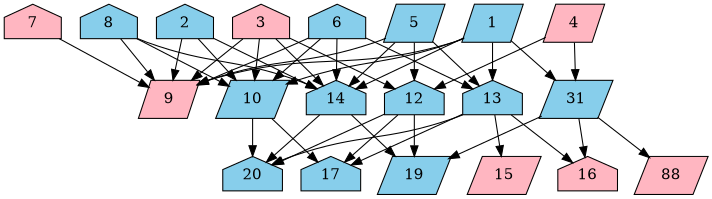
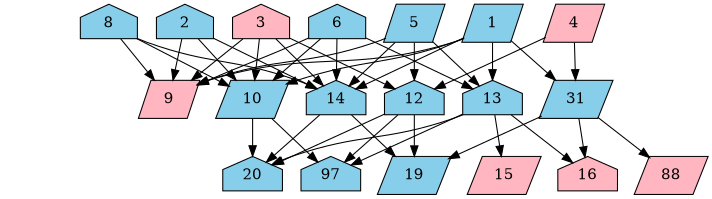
node "7": removed
node "17": label "17" -> "97"
